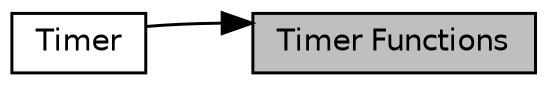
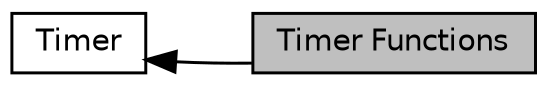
edge "Timer" -> "Timer Functions": reversed
